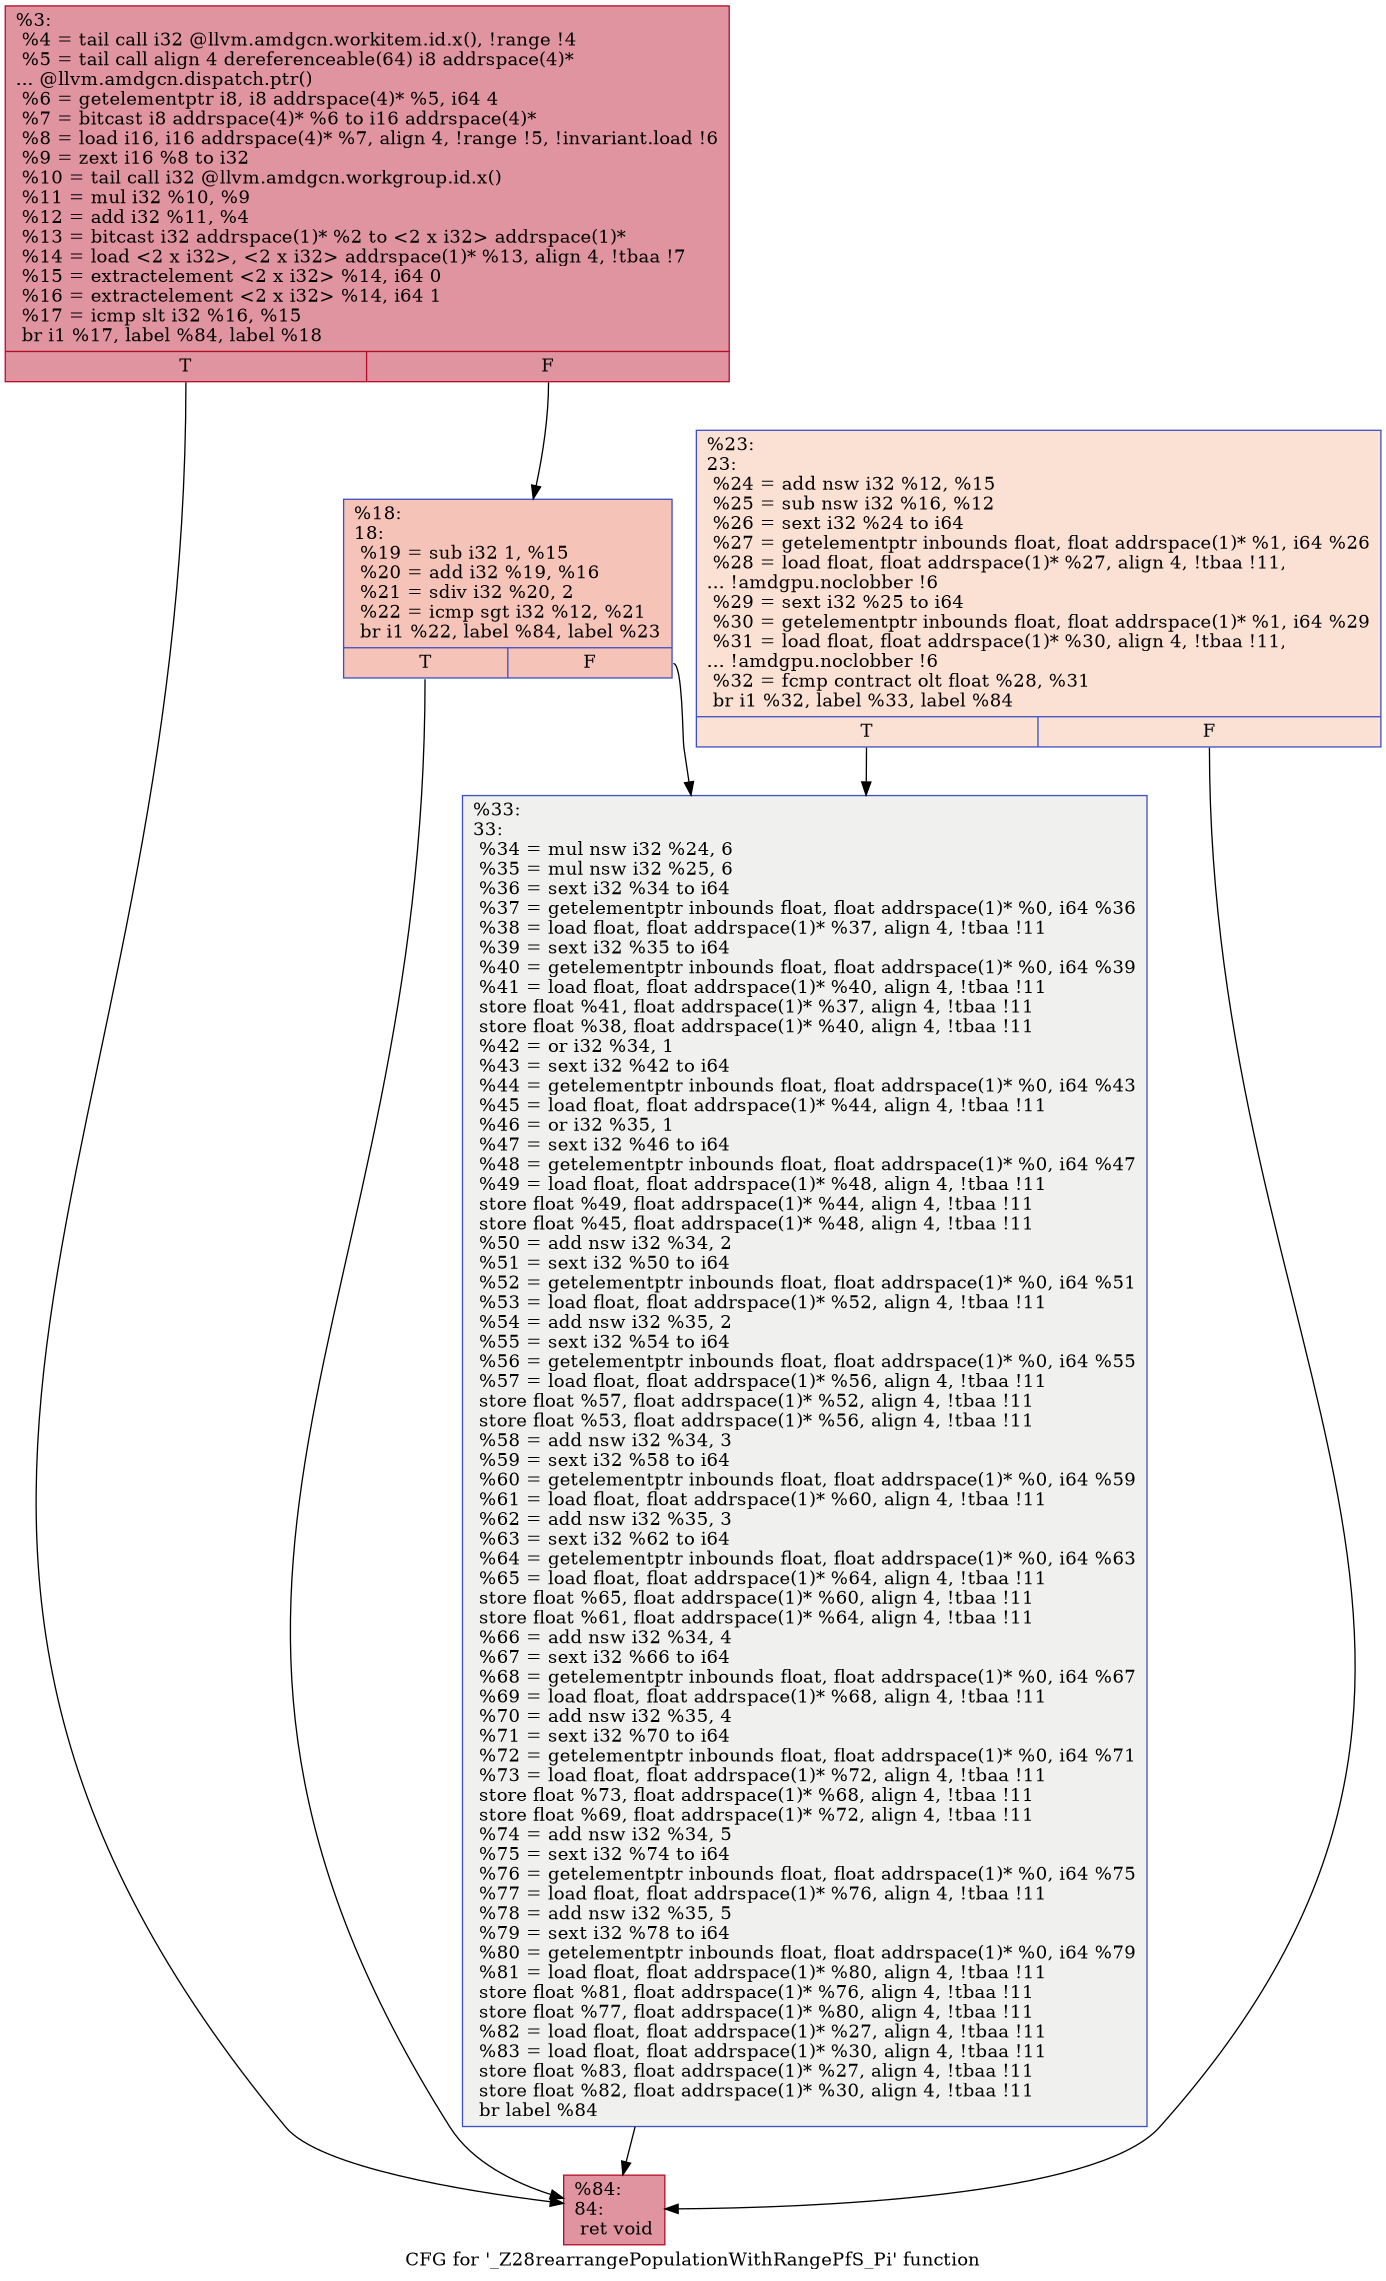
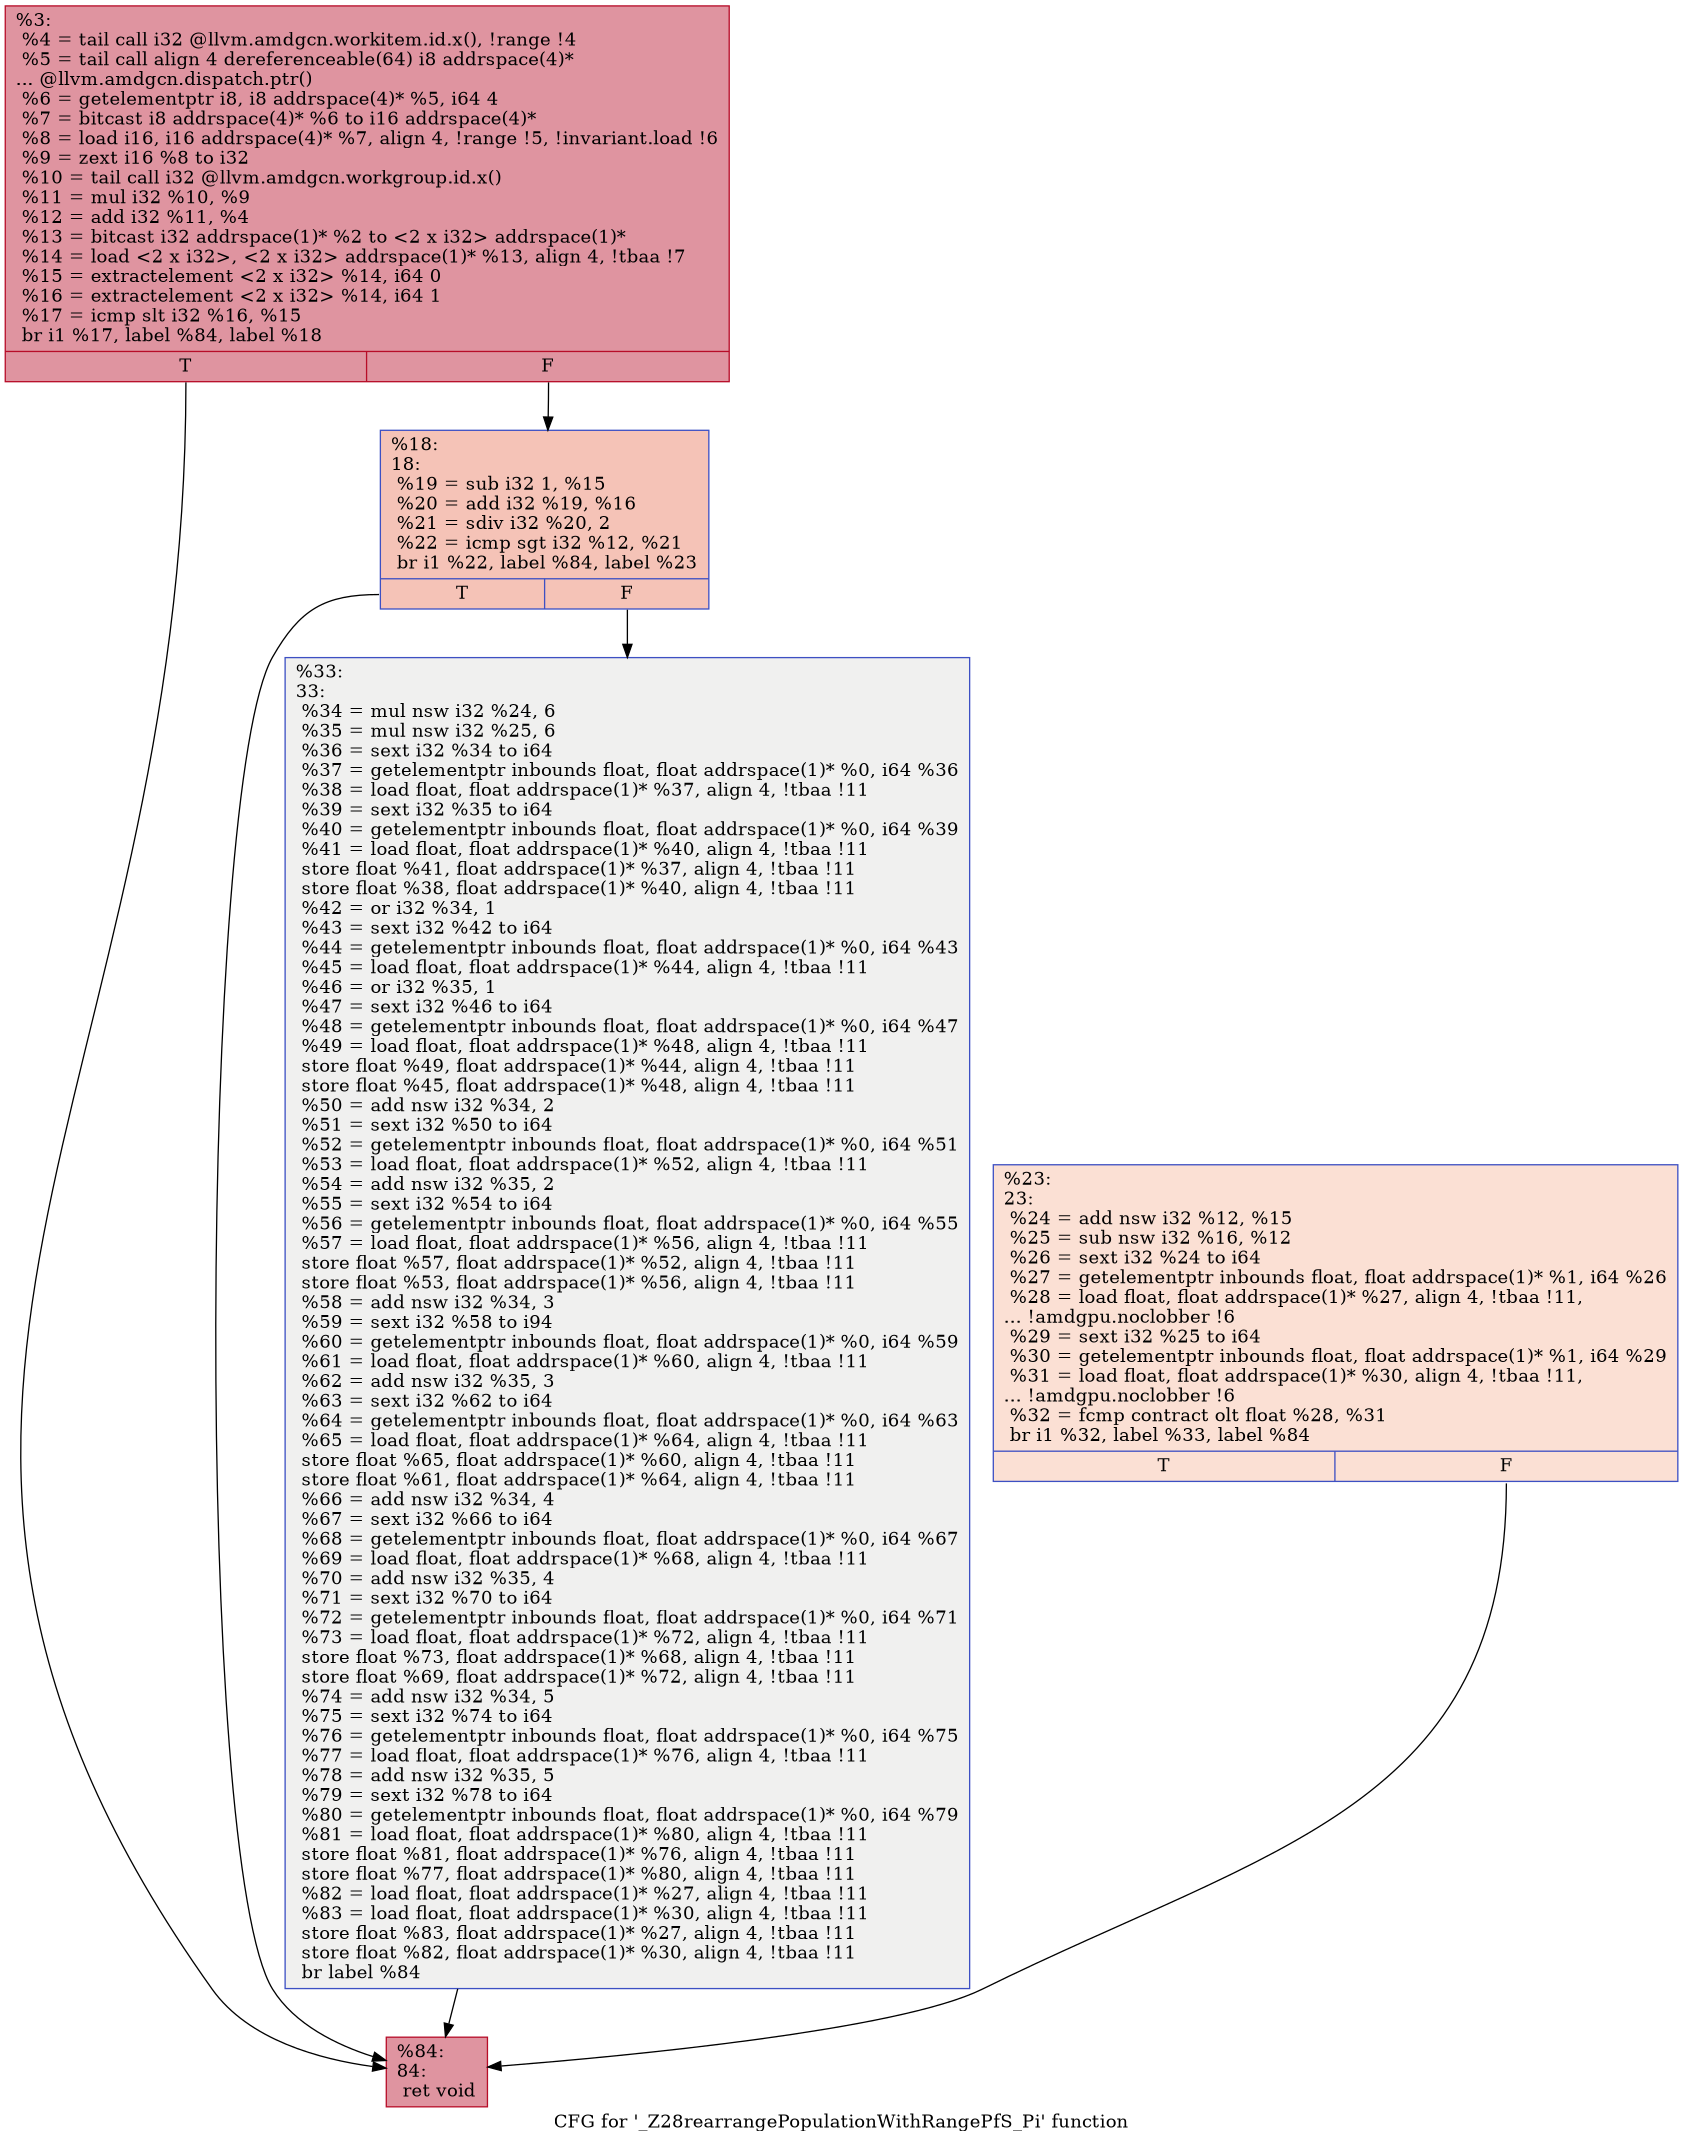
edge "%23:" -> "%33:": removed
node "%33:": text "%59 = sext i32 %58 to i64" -> "%59 = sext i32 %58 to i94"
